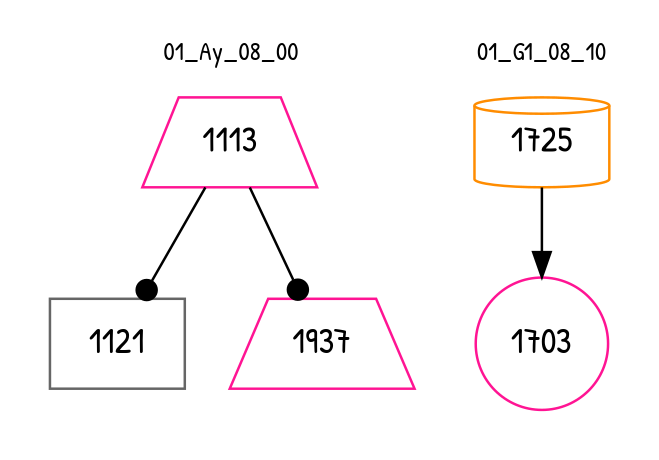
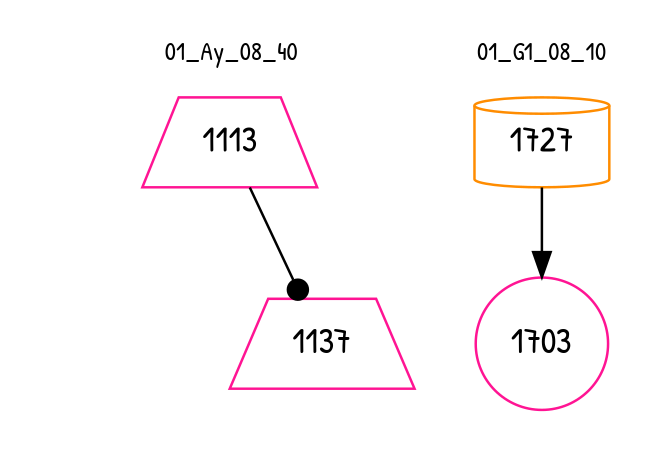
cluster "01_Ay_08_00": label "01_Ay_08_00" -> "01_Ay_08_40"
node "1725": label "1725" -> "1727"
node "1121": removed
node "1937": label "1937" -> "1137"
